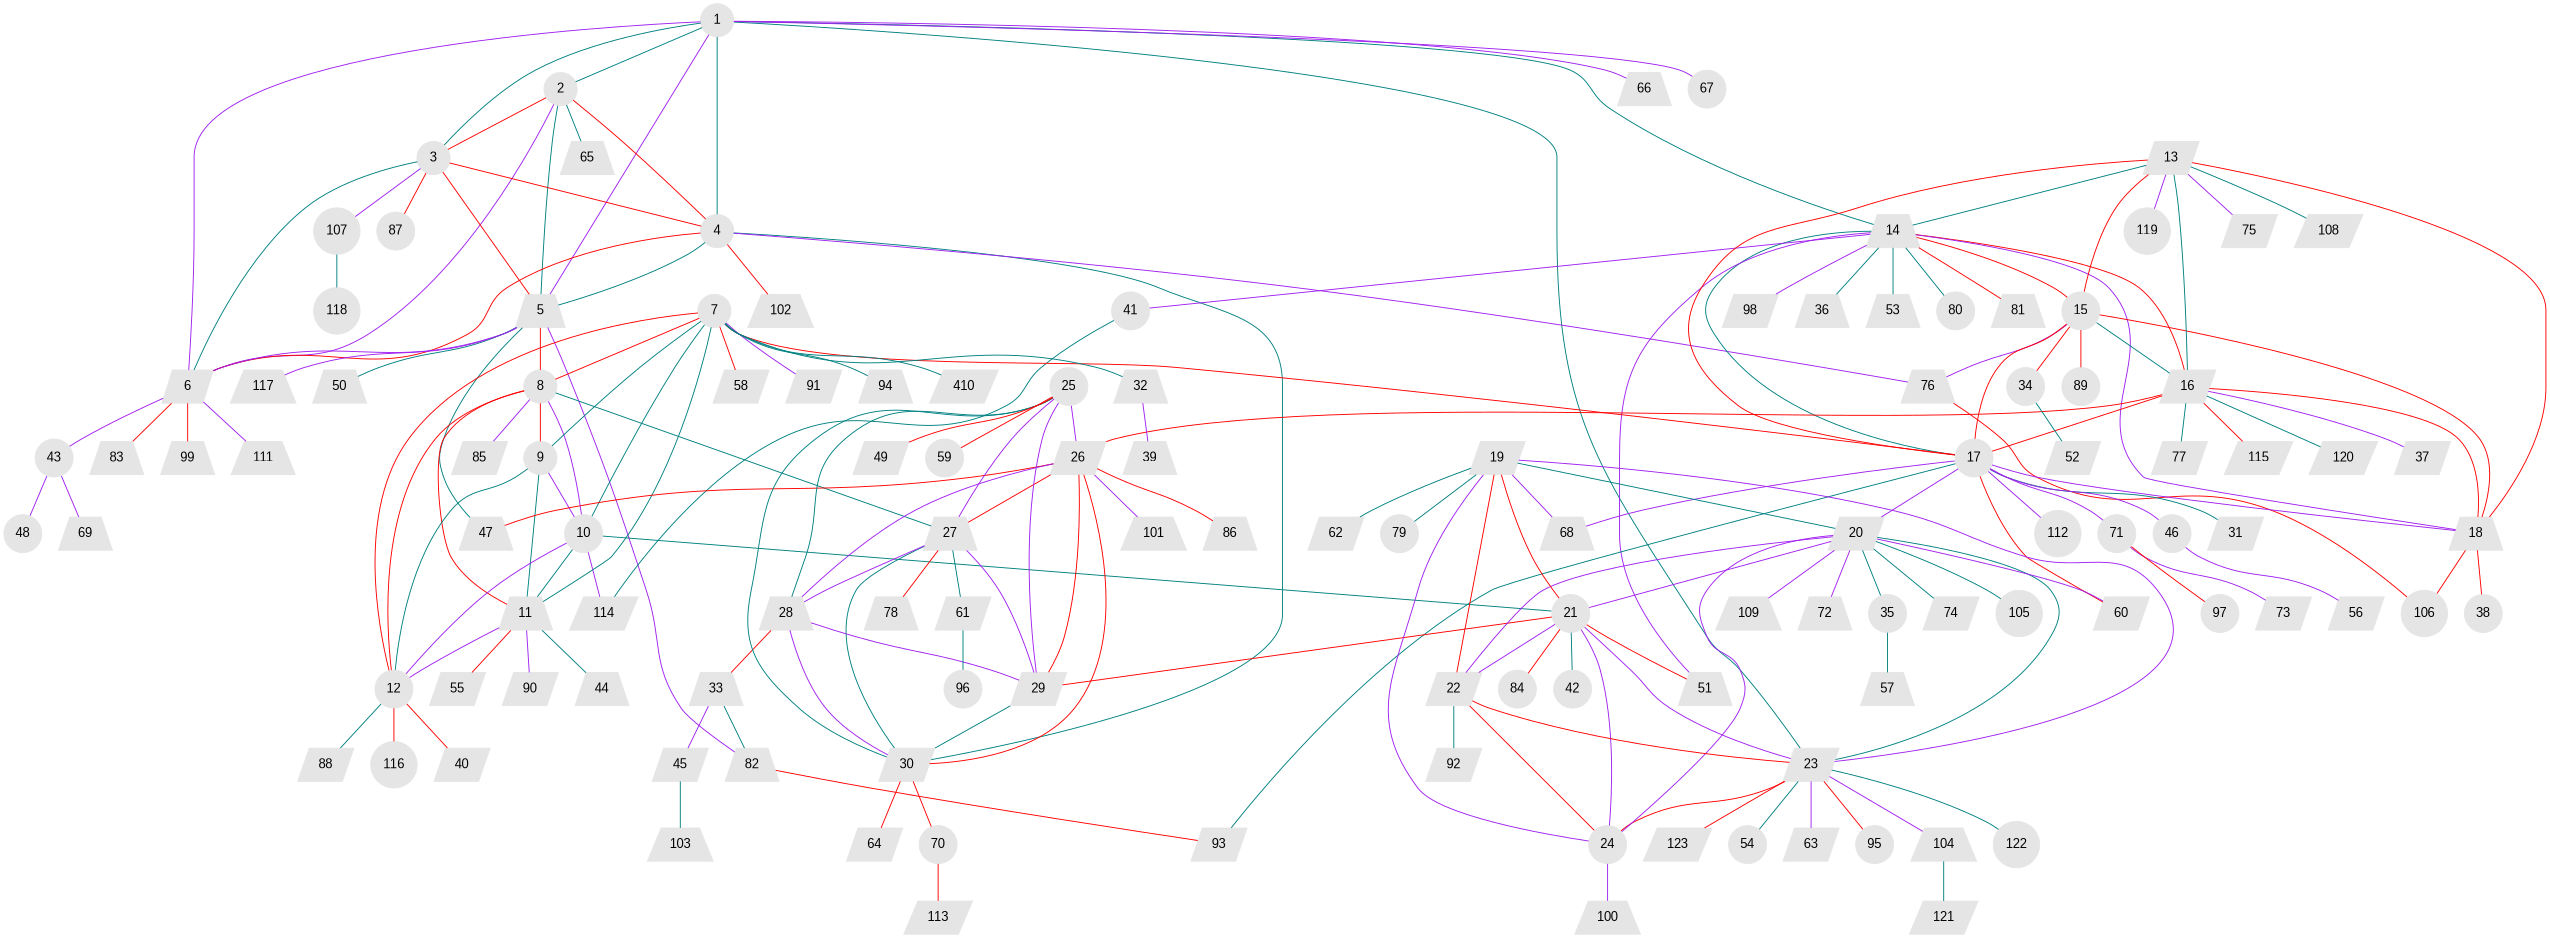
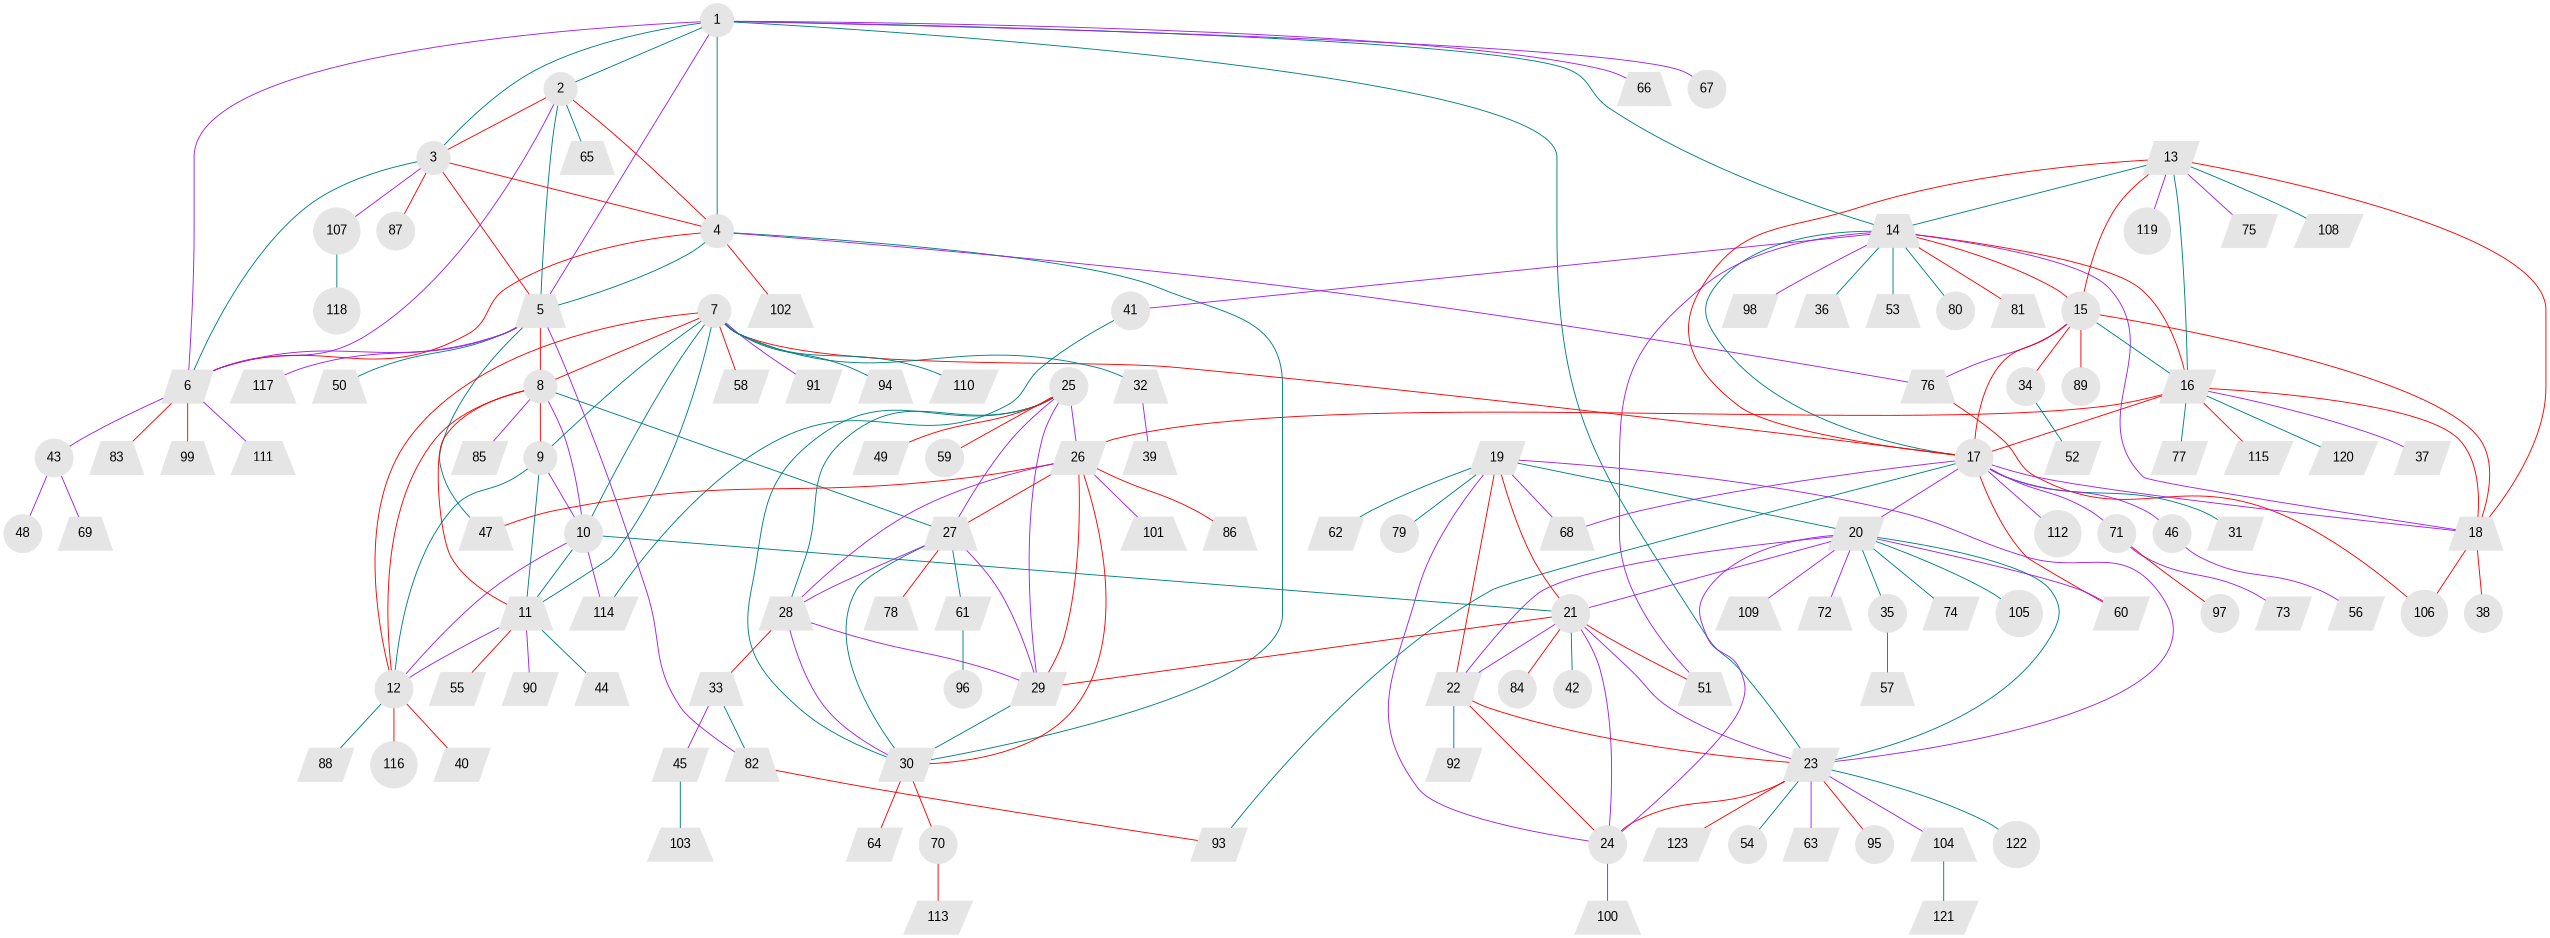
node "410": label "410" -> "110"
